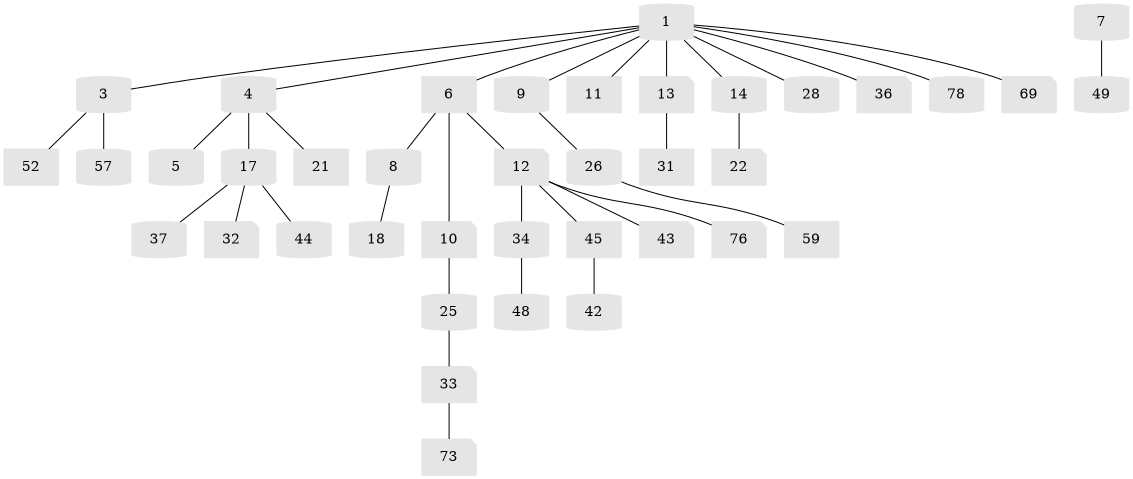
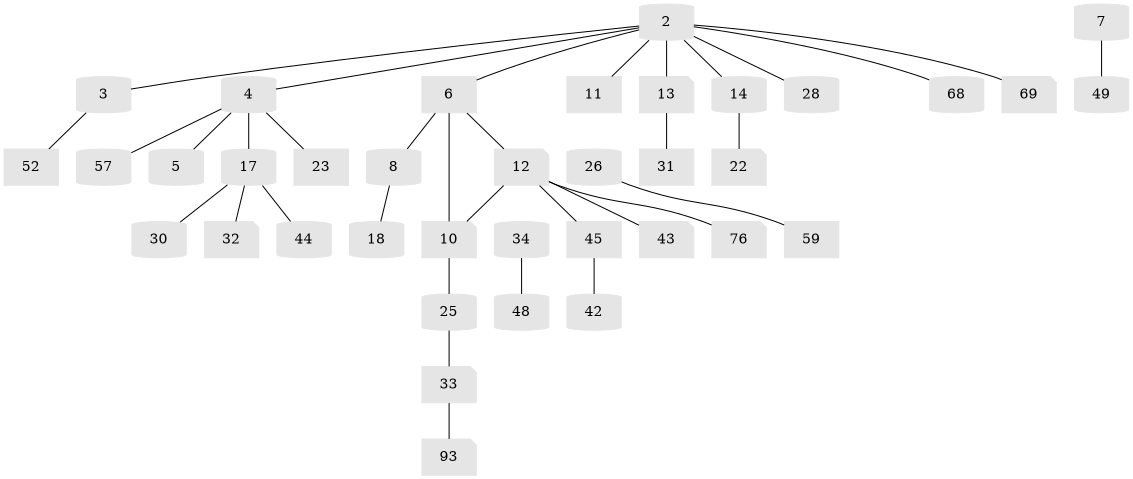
node "1": label "1" -> "2"
node "9": removed
node "36": removed
node "78": label "78" -> "68"
edge "3" -- "57": now "4" -- "57"
node "21": label "21" -> "23"
edge "12" -- "34": now "12" -- "10"
node "37": label "37" -> "30"
node "73": label "73" -> "93"
